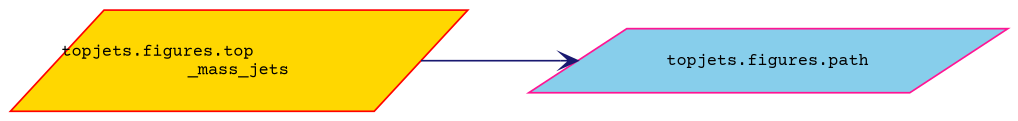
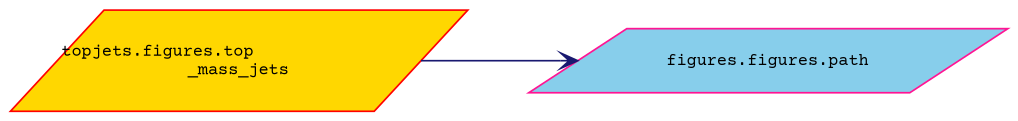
node "topjets.figures.path": label "topjets.figures.path" -> "figures.figures.path"
